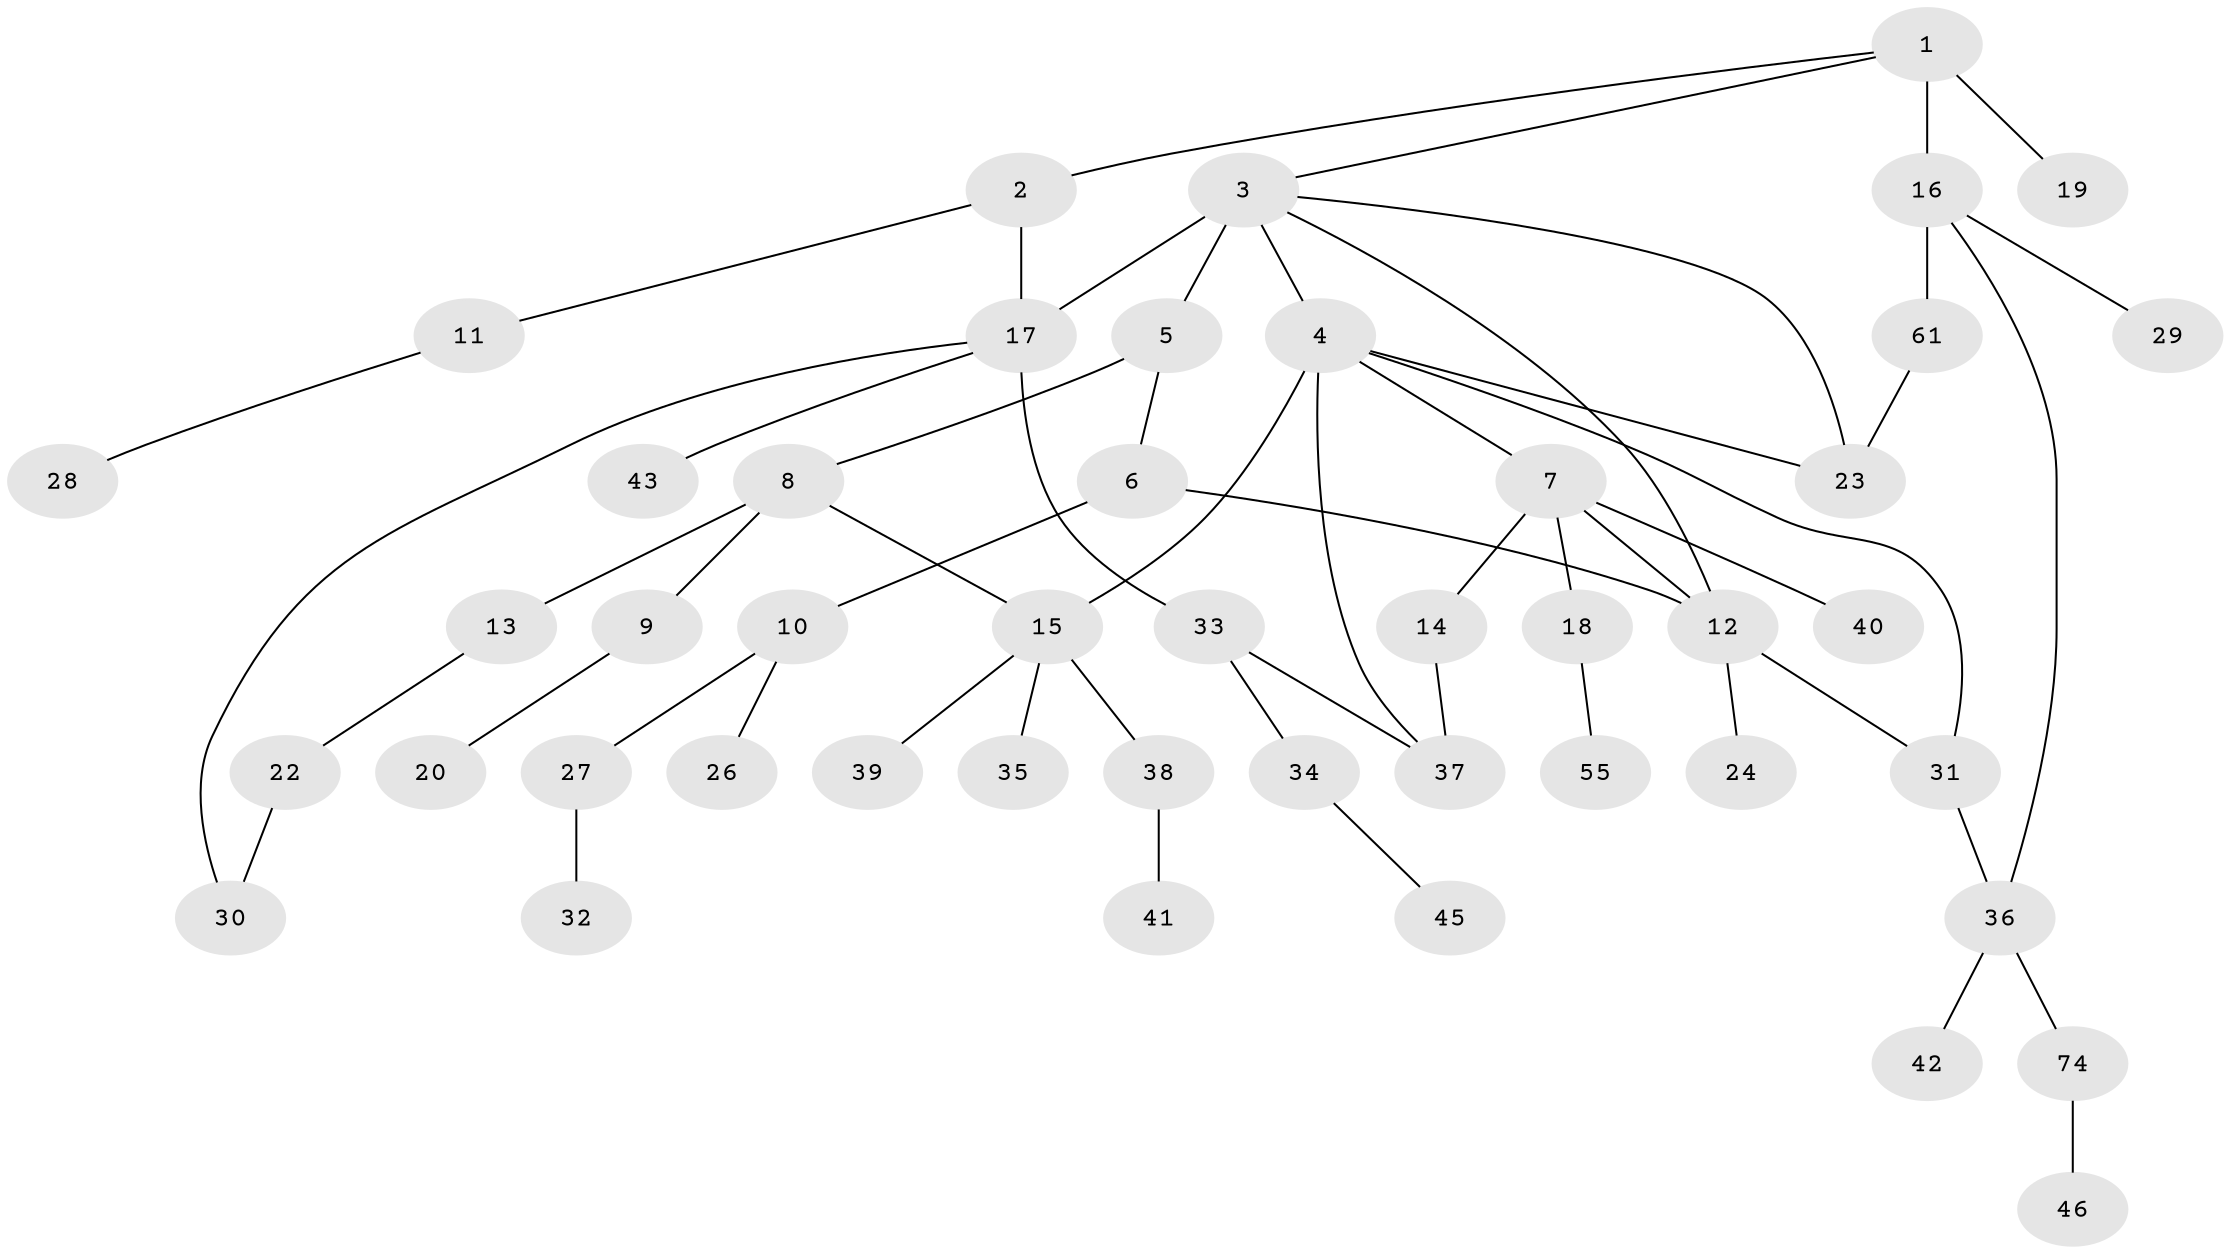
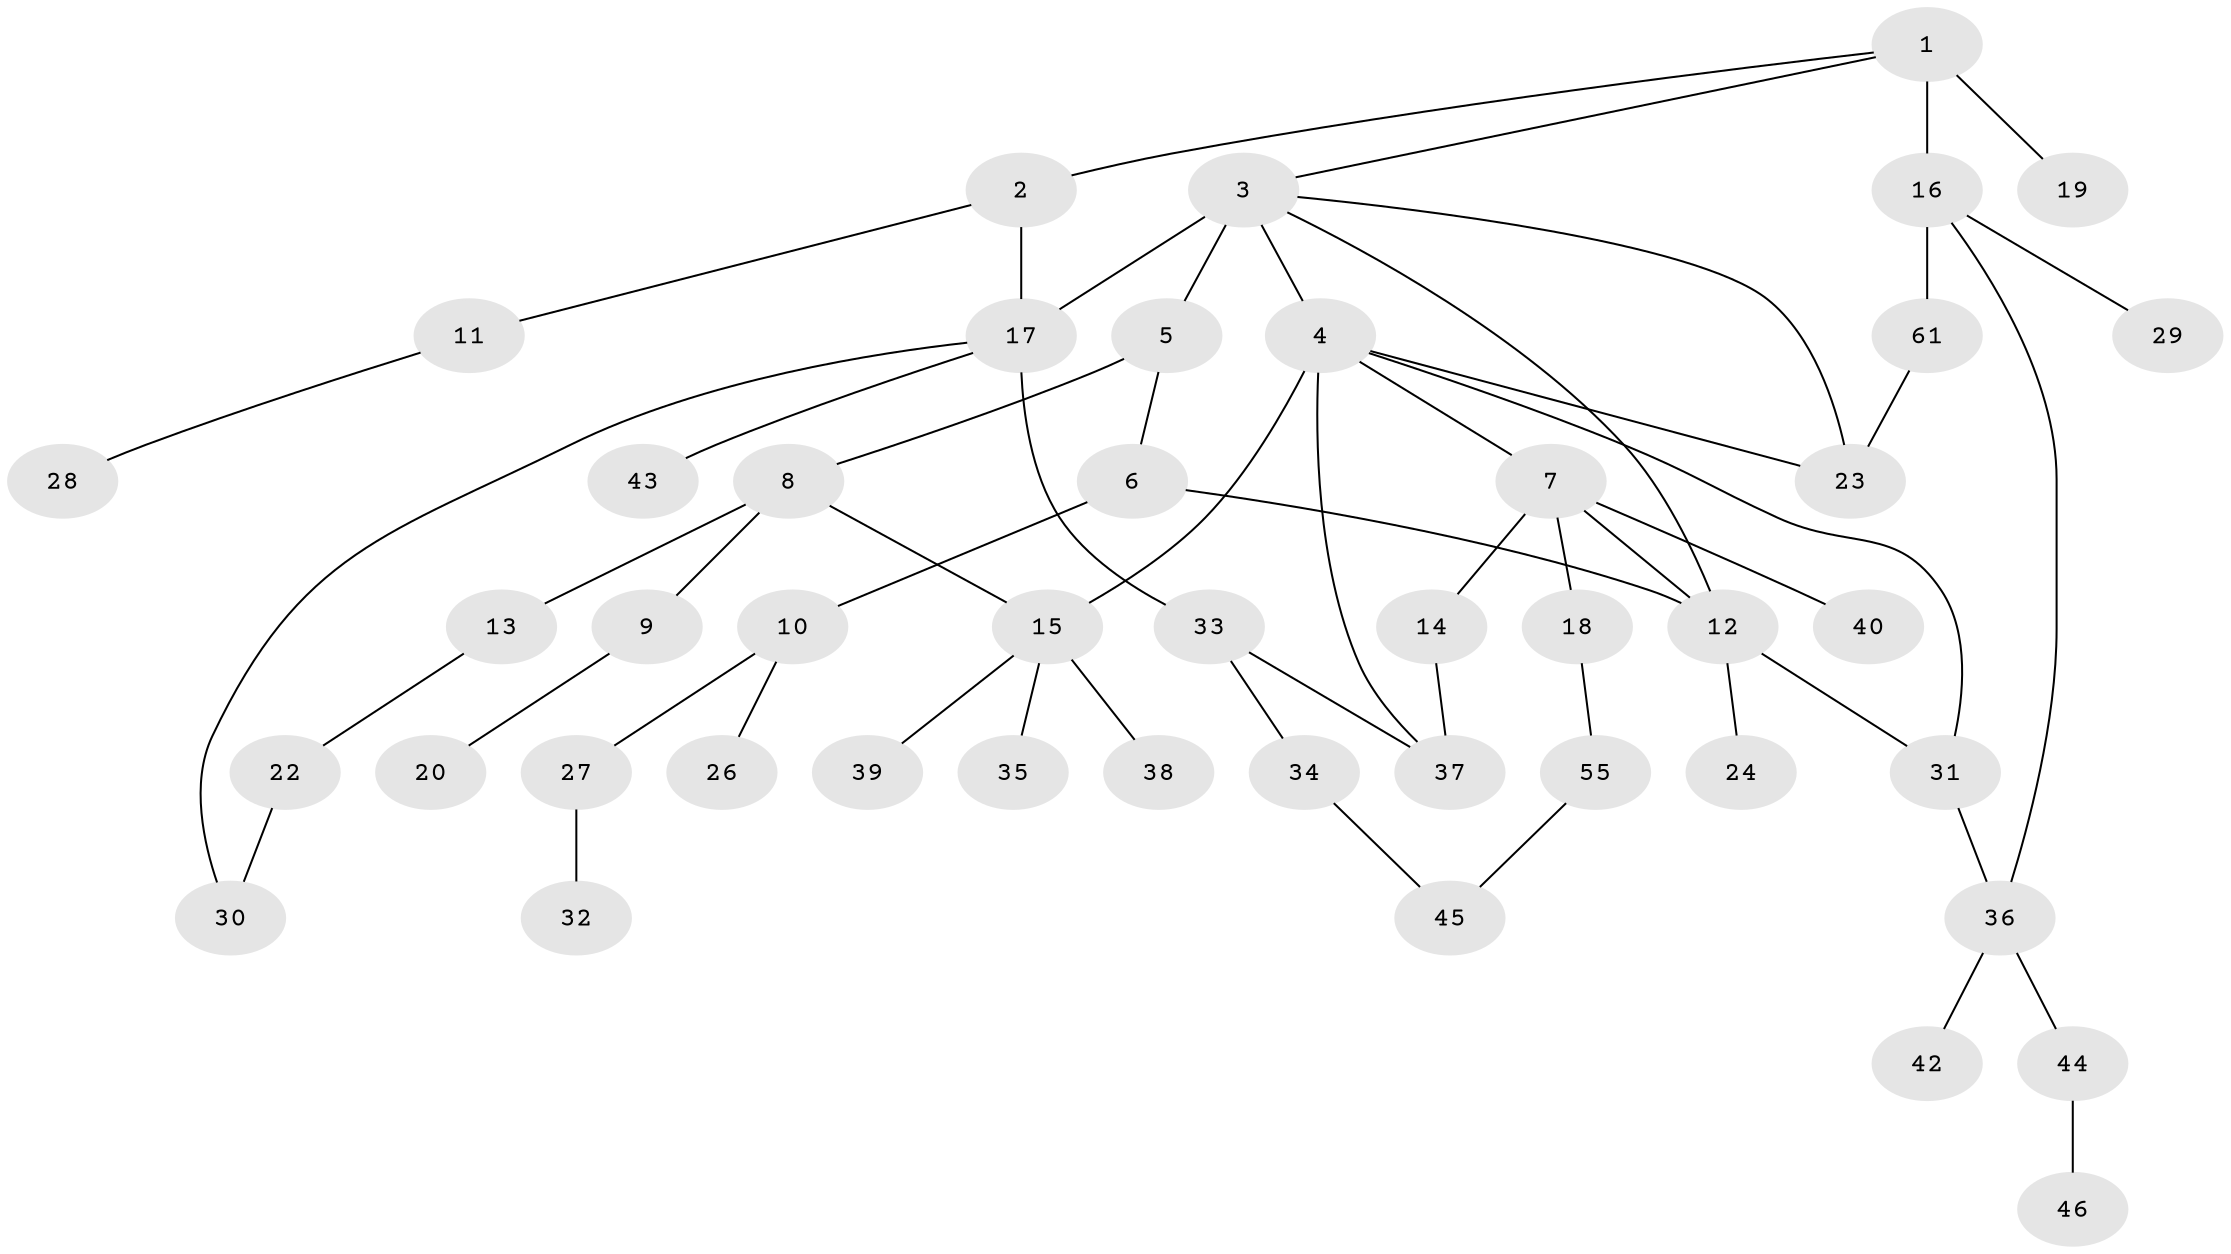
edge "55" -- "45": added
node "41": removed
node "74": label "74" -> "44"
